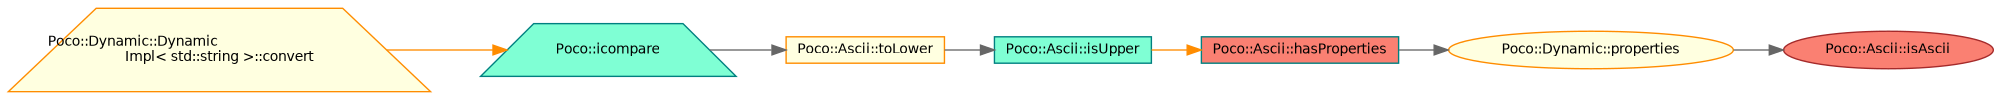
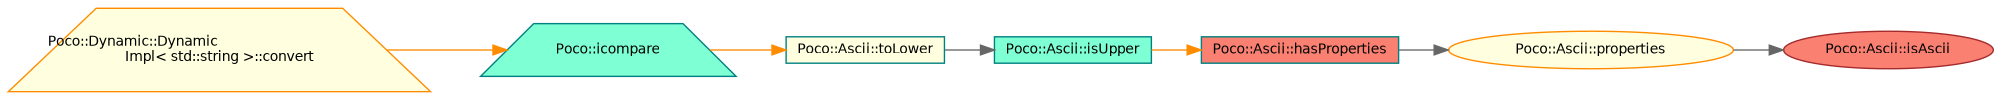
edge "Poco::icompare" -> "Poco::Ascii::toLower": color gray40 -> darkorange
node "Poco::Ascii::toLower": color darkorange -> teal
node "Poco::Dynamic::properties": label "Poco::Dynamic::properties" -> "Poco::Ascii::properties"
